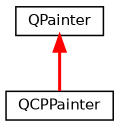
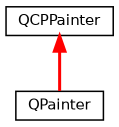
edge "QCPPainter" -> "QPainter": reversed
